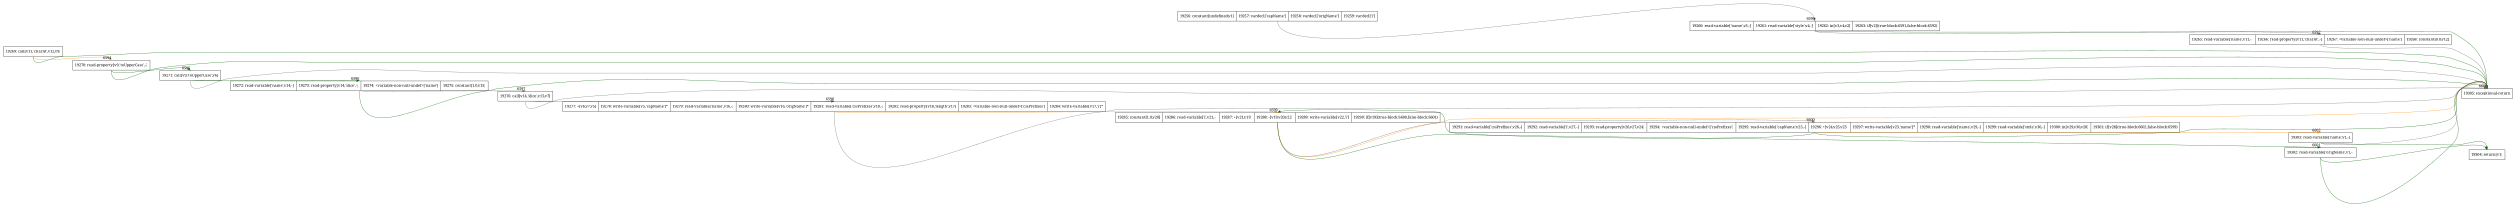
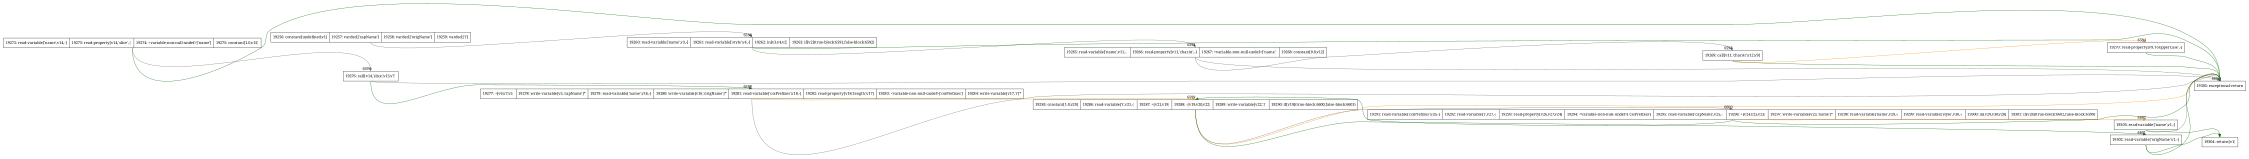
edge "19265: read-variable['name',v11,-]" -> "19269: call[v11,'charAt',v12,v9]": added
node "19271: call[v9,'toUpperCase',v6]": removed
